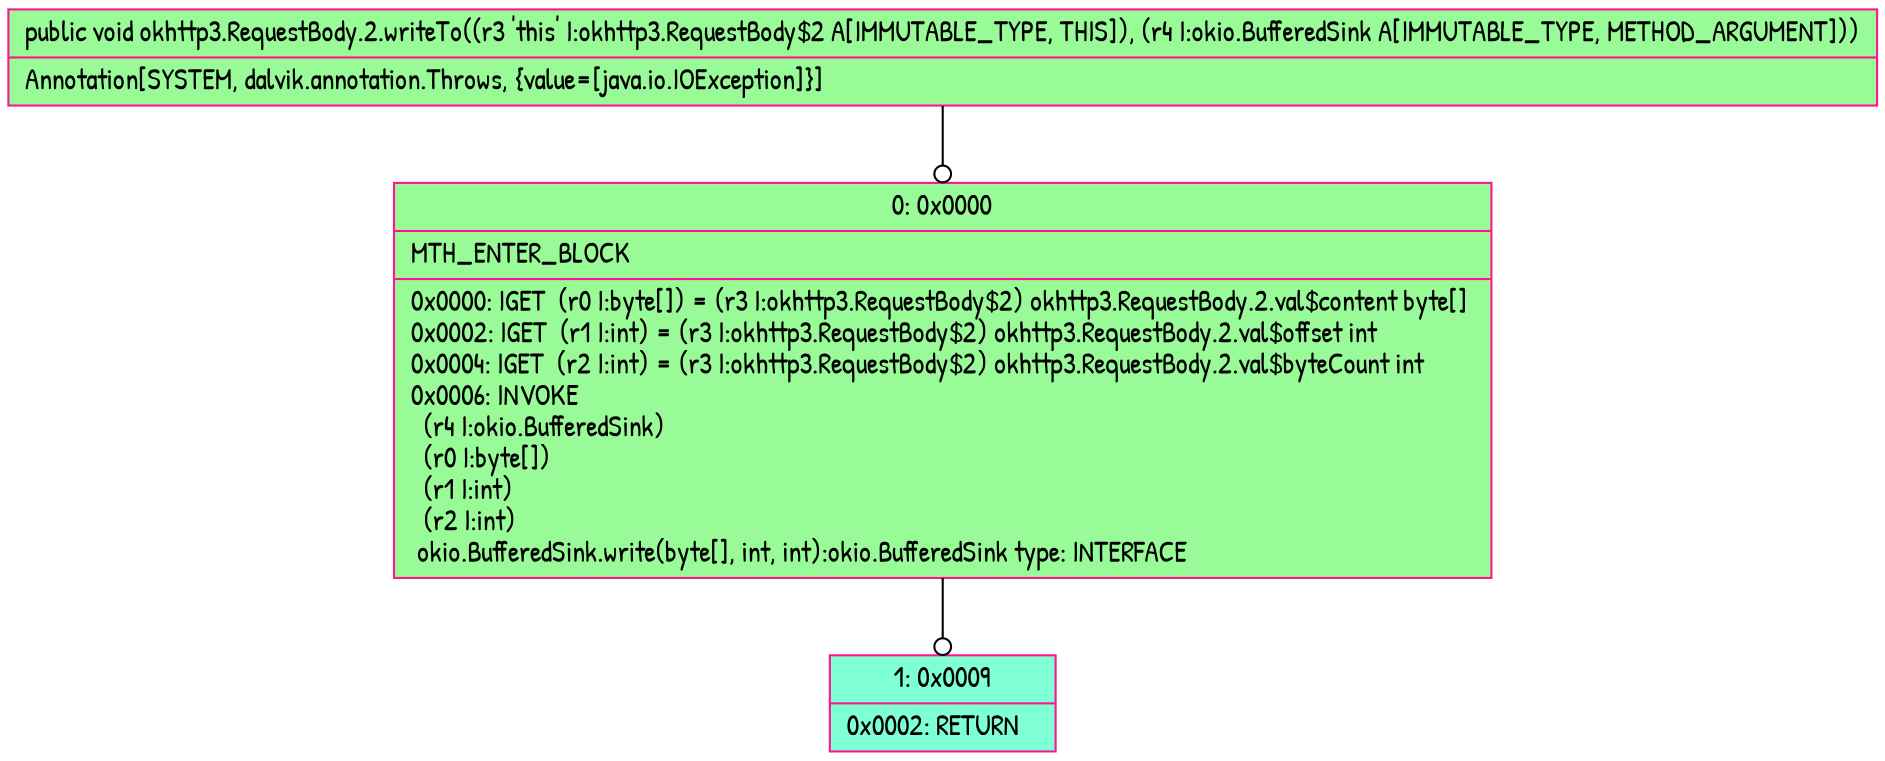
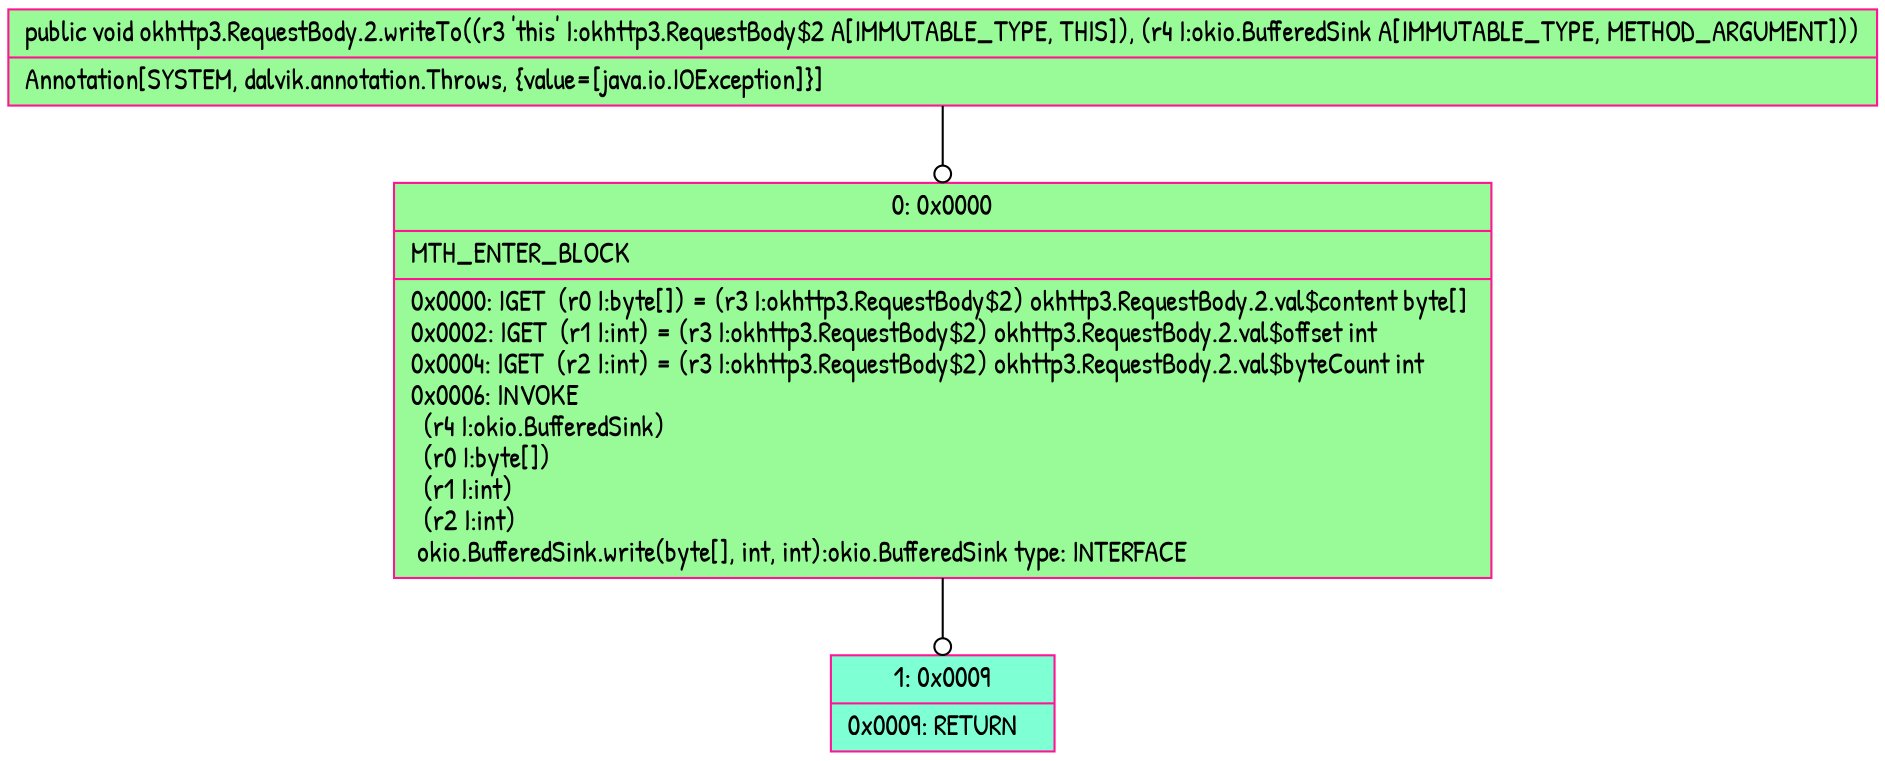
node "1: 0x0009": text "0x0002: RETURN" -> "0x0009: RETURN"
